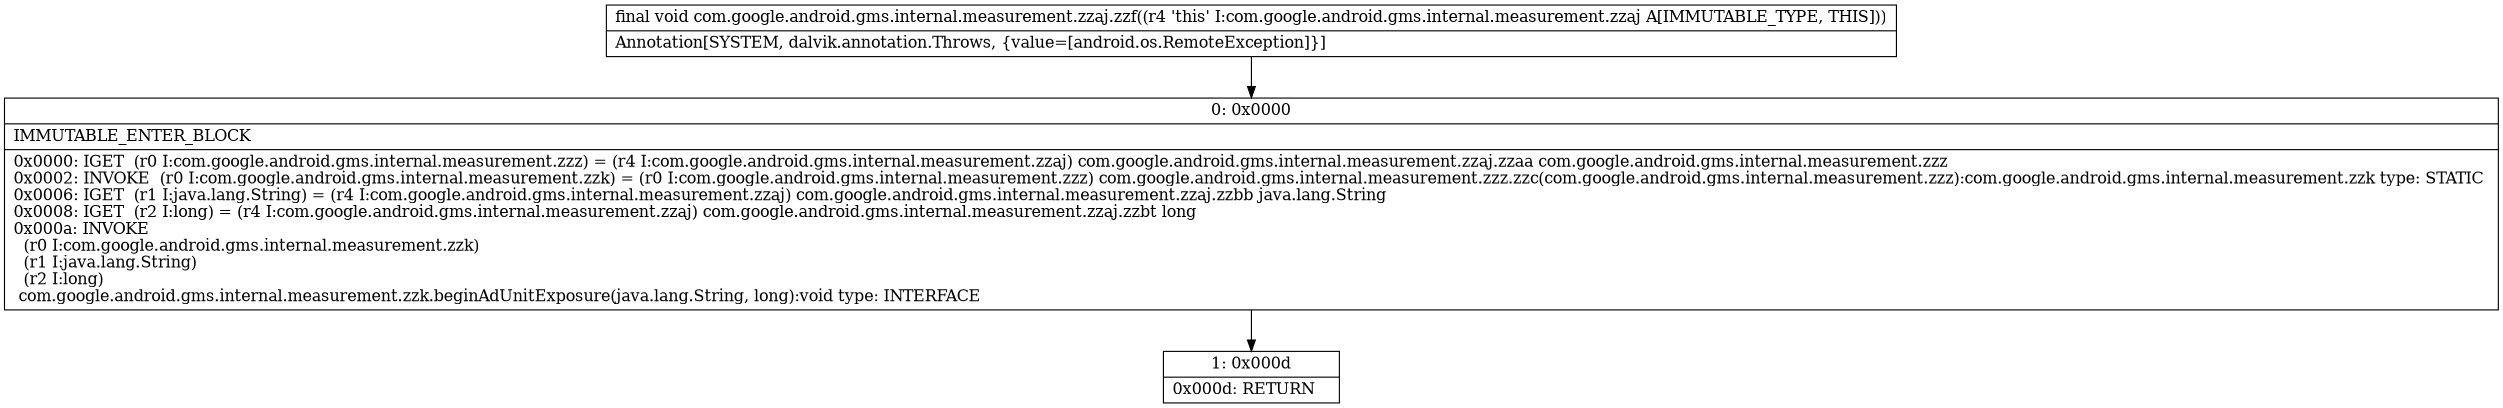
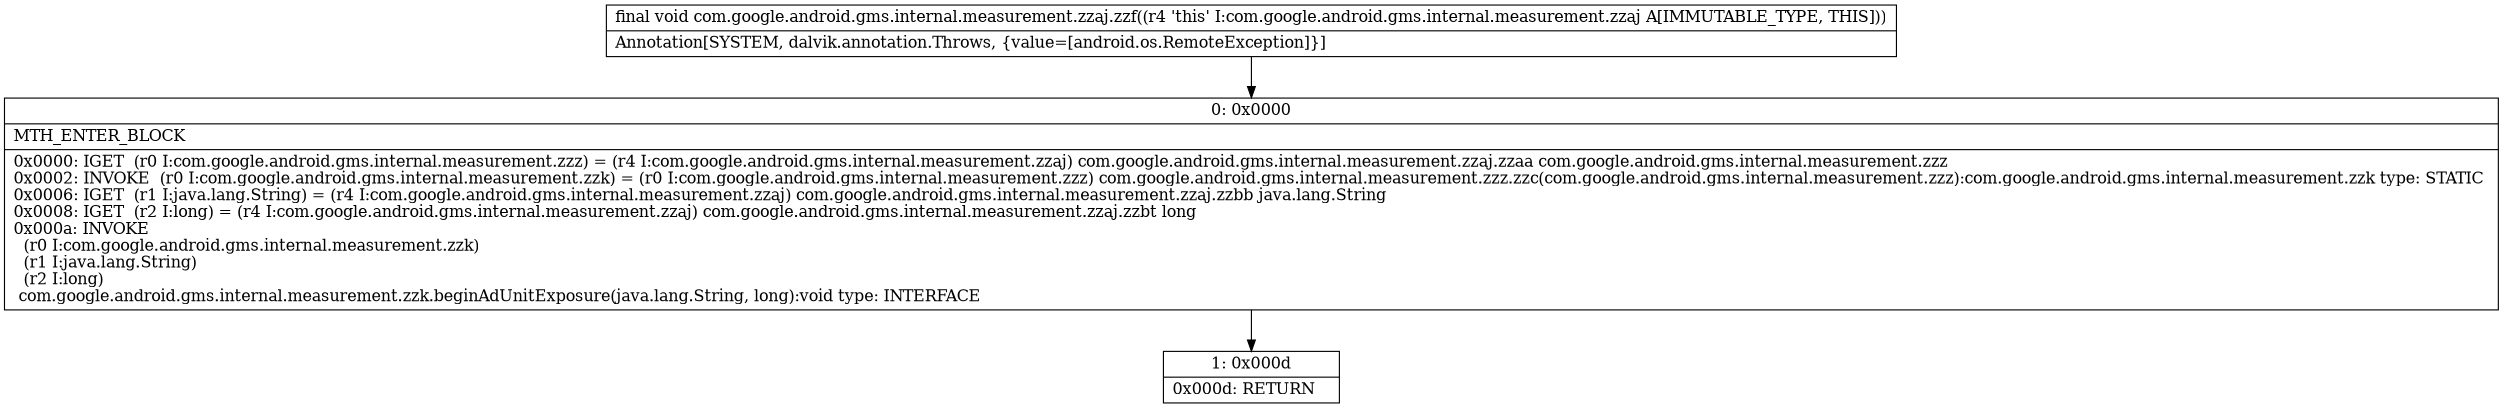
node "0: 0x0000": text "IMMUTABLE_ENTER_BLOCK" -> "MTH_ENTER_BLOCK"
